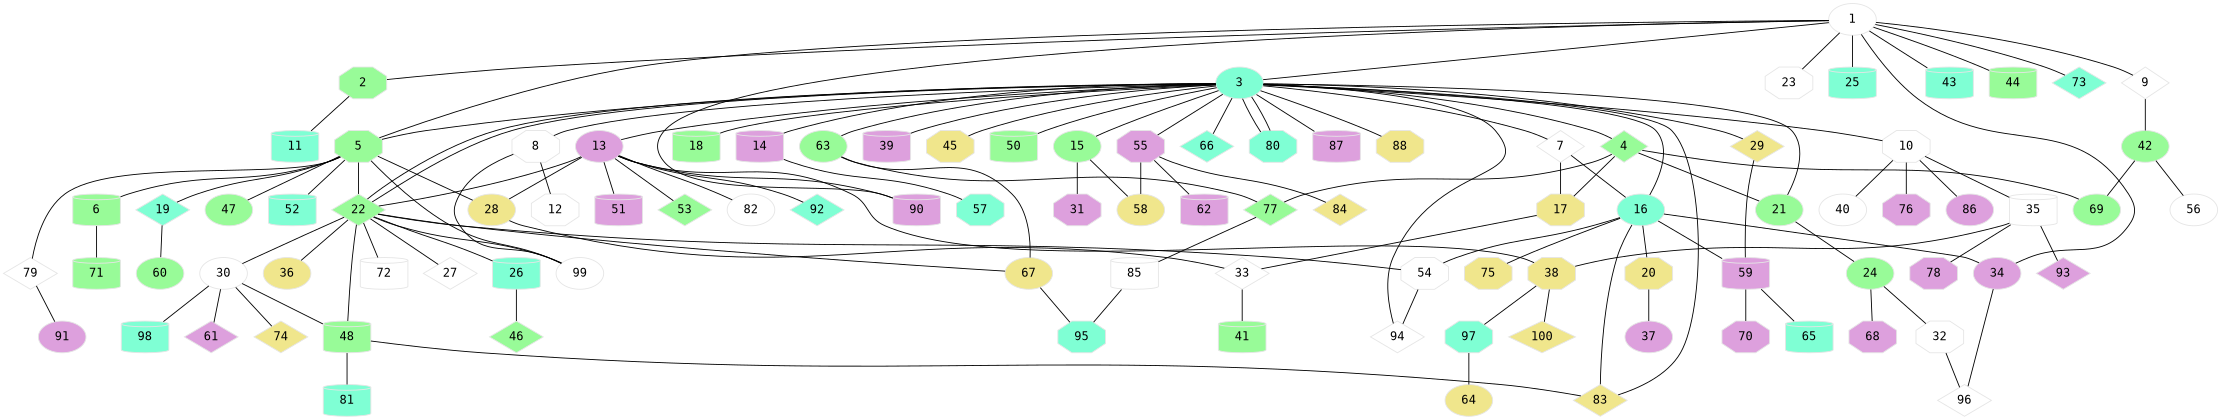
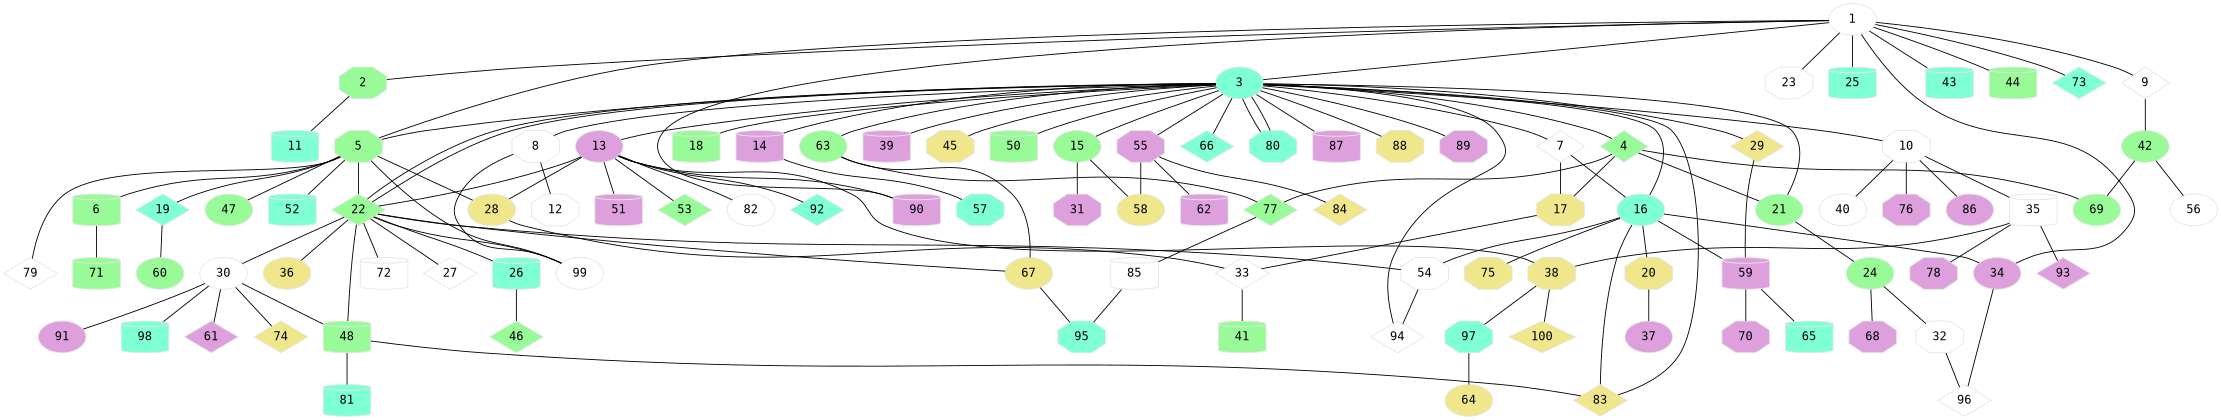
node "89": added
edge "79" -- "91": now "30" -- "91"
